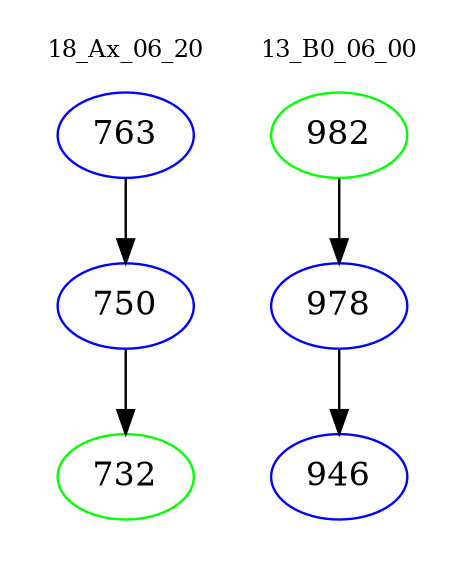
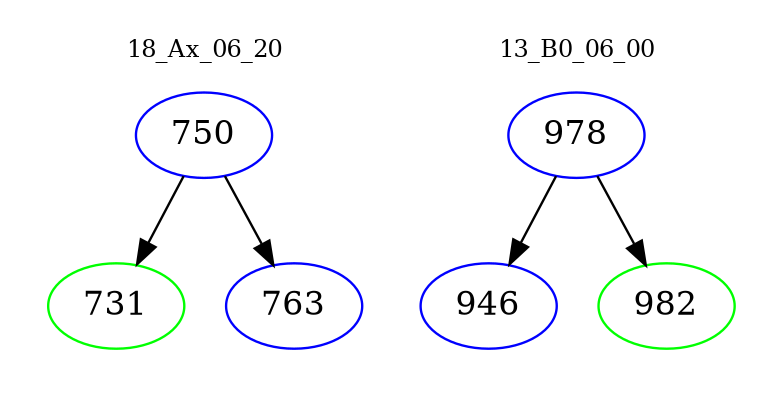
edge "763" -> "750": reversed
edge "982" -> "978": reversed
node "732": label "732" -> "731"
